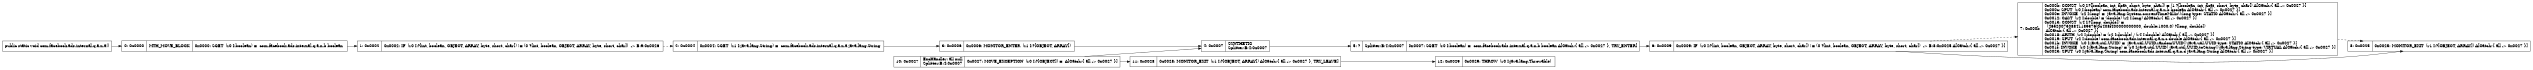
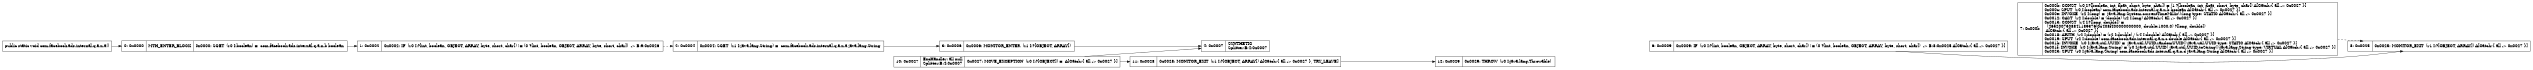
edge "6: 0x0009" -> "7: 0x000b": removed
node "0: 0x0000": text "MTH_MOVE_BLOCK" -> "MTH_ENTER_BLOCK"
node "5: ?": removed
